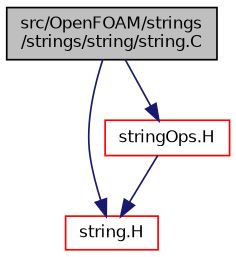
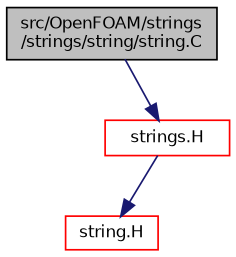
edge "src/OpenFOAM/strings /strings/string/string.C" -> "string.H": removed
node "stringOps.H": label "stringOps.H" -> "strings.H"
